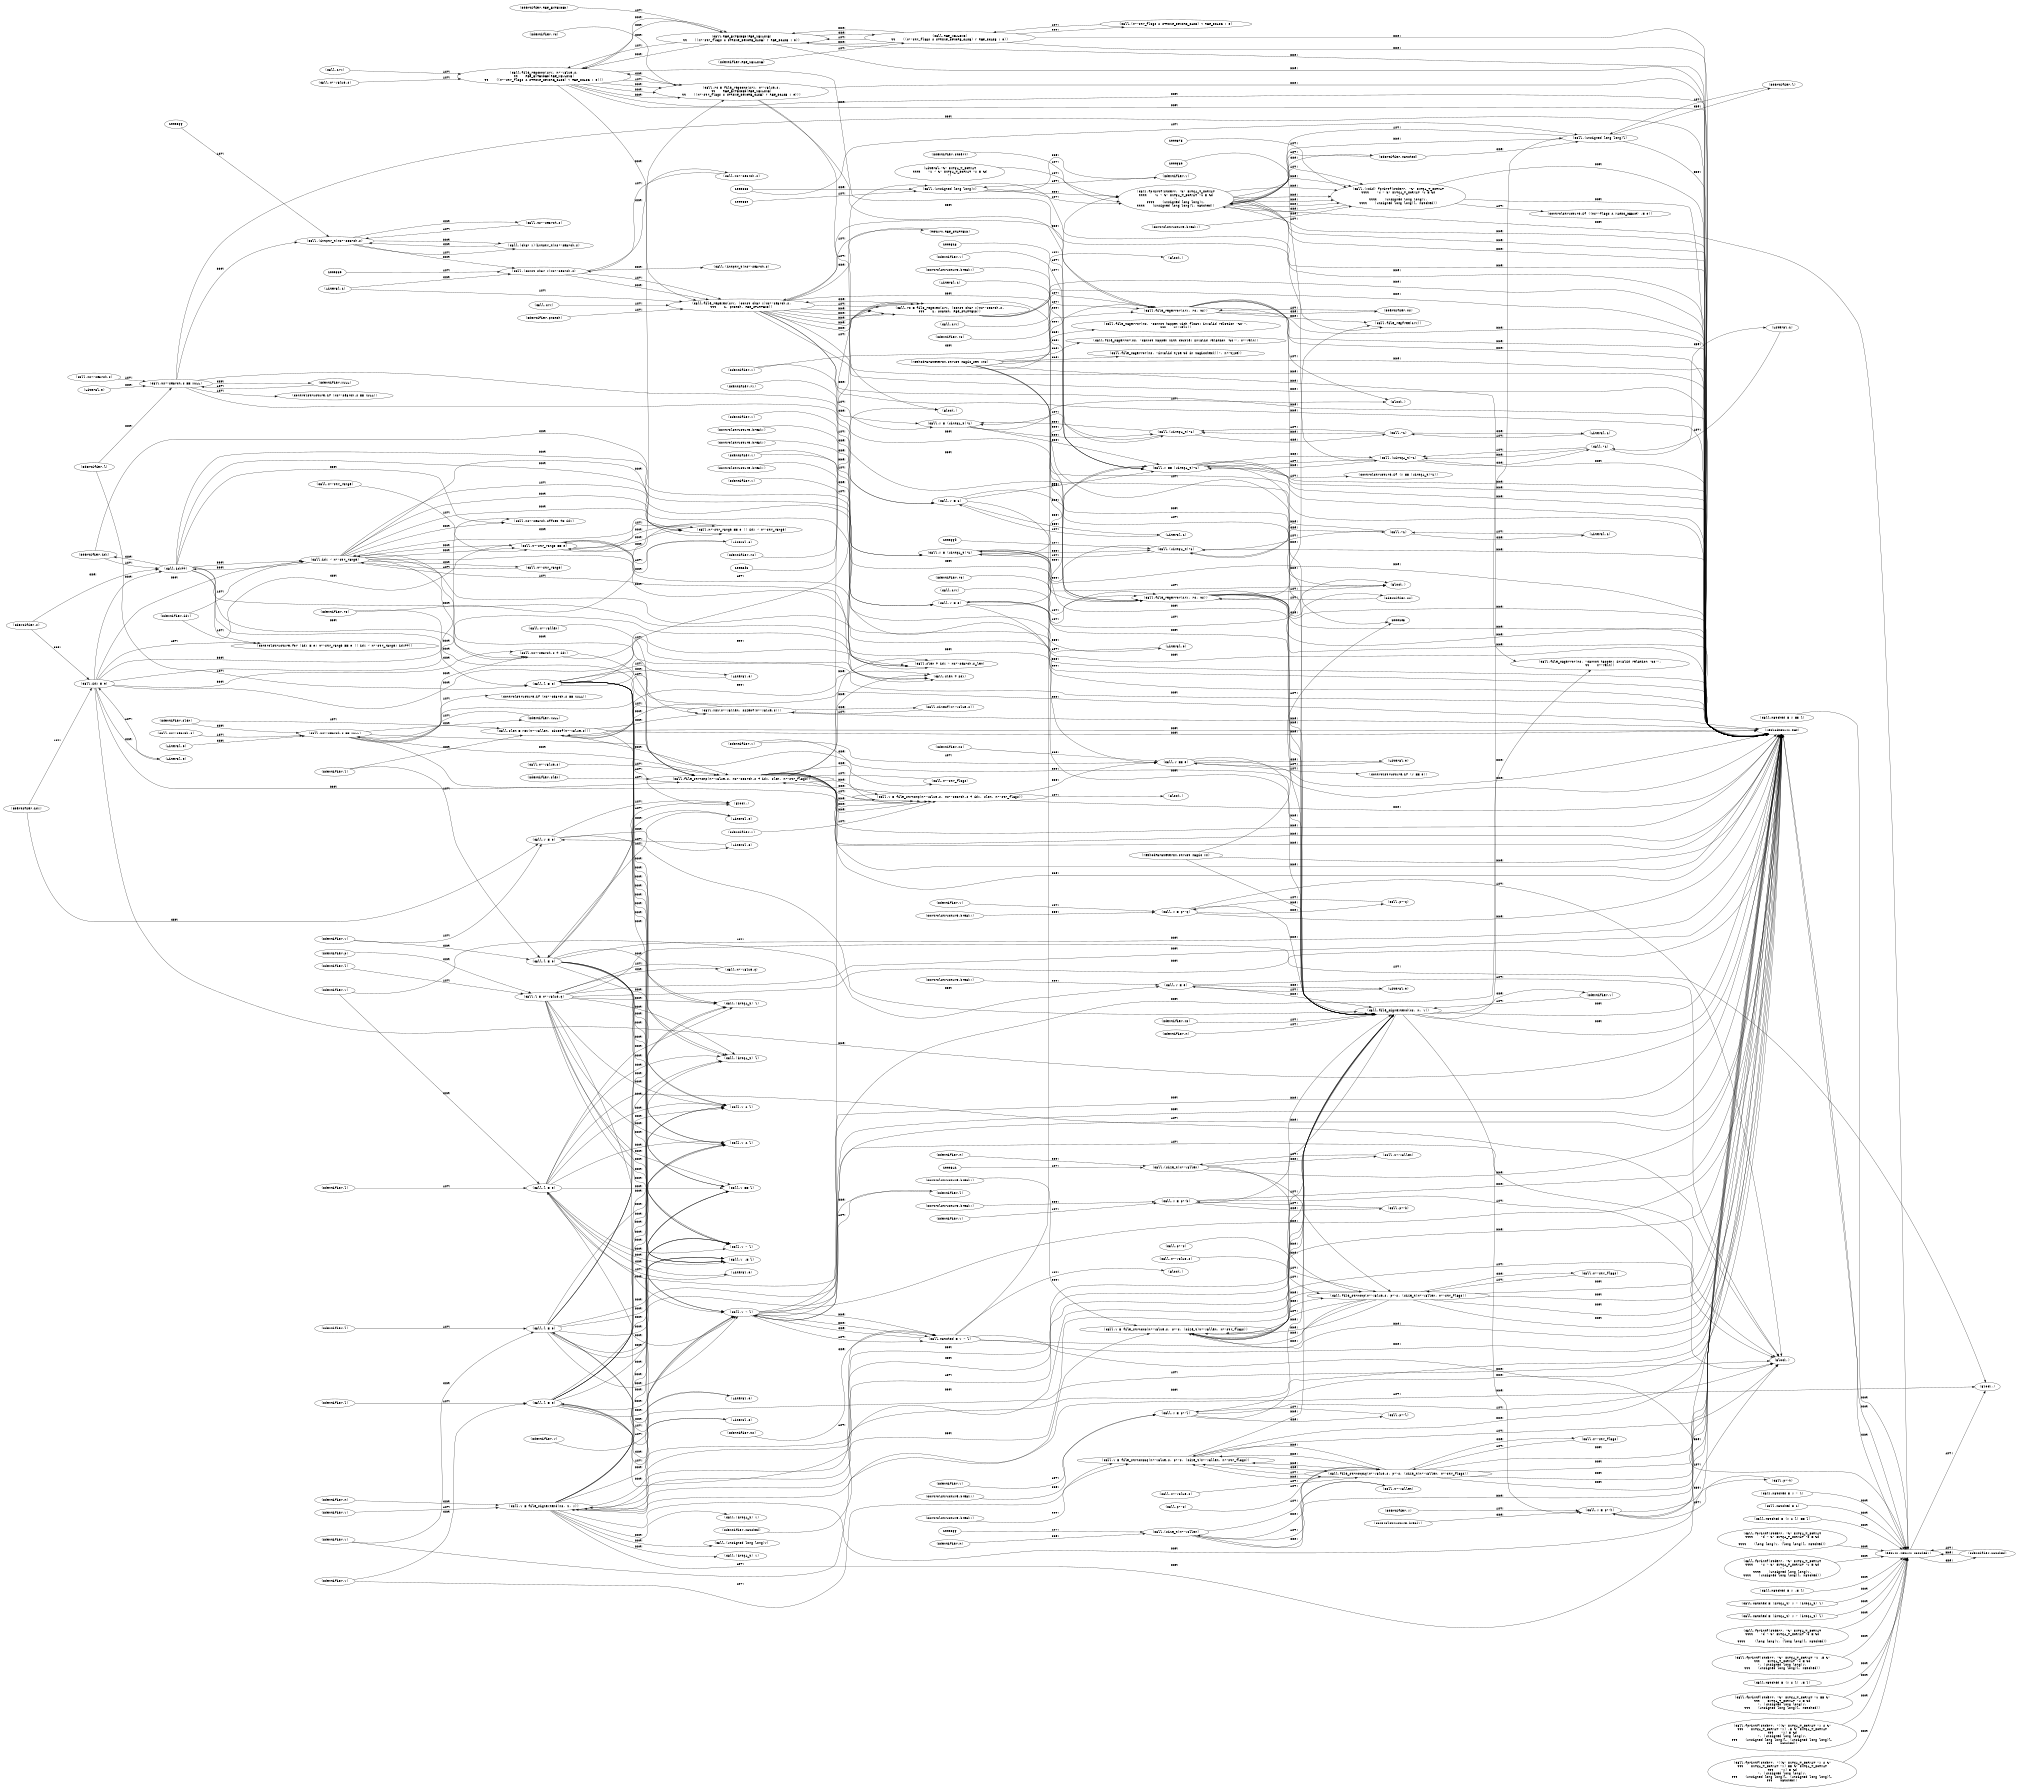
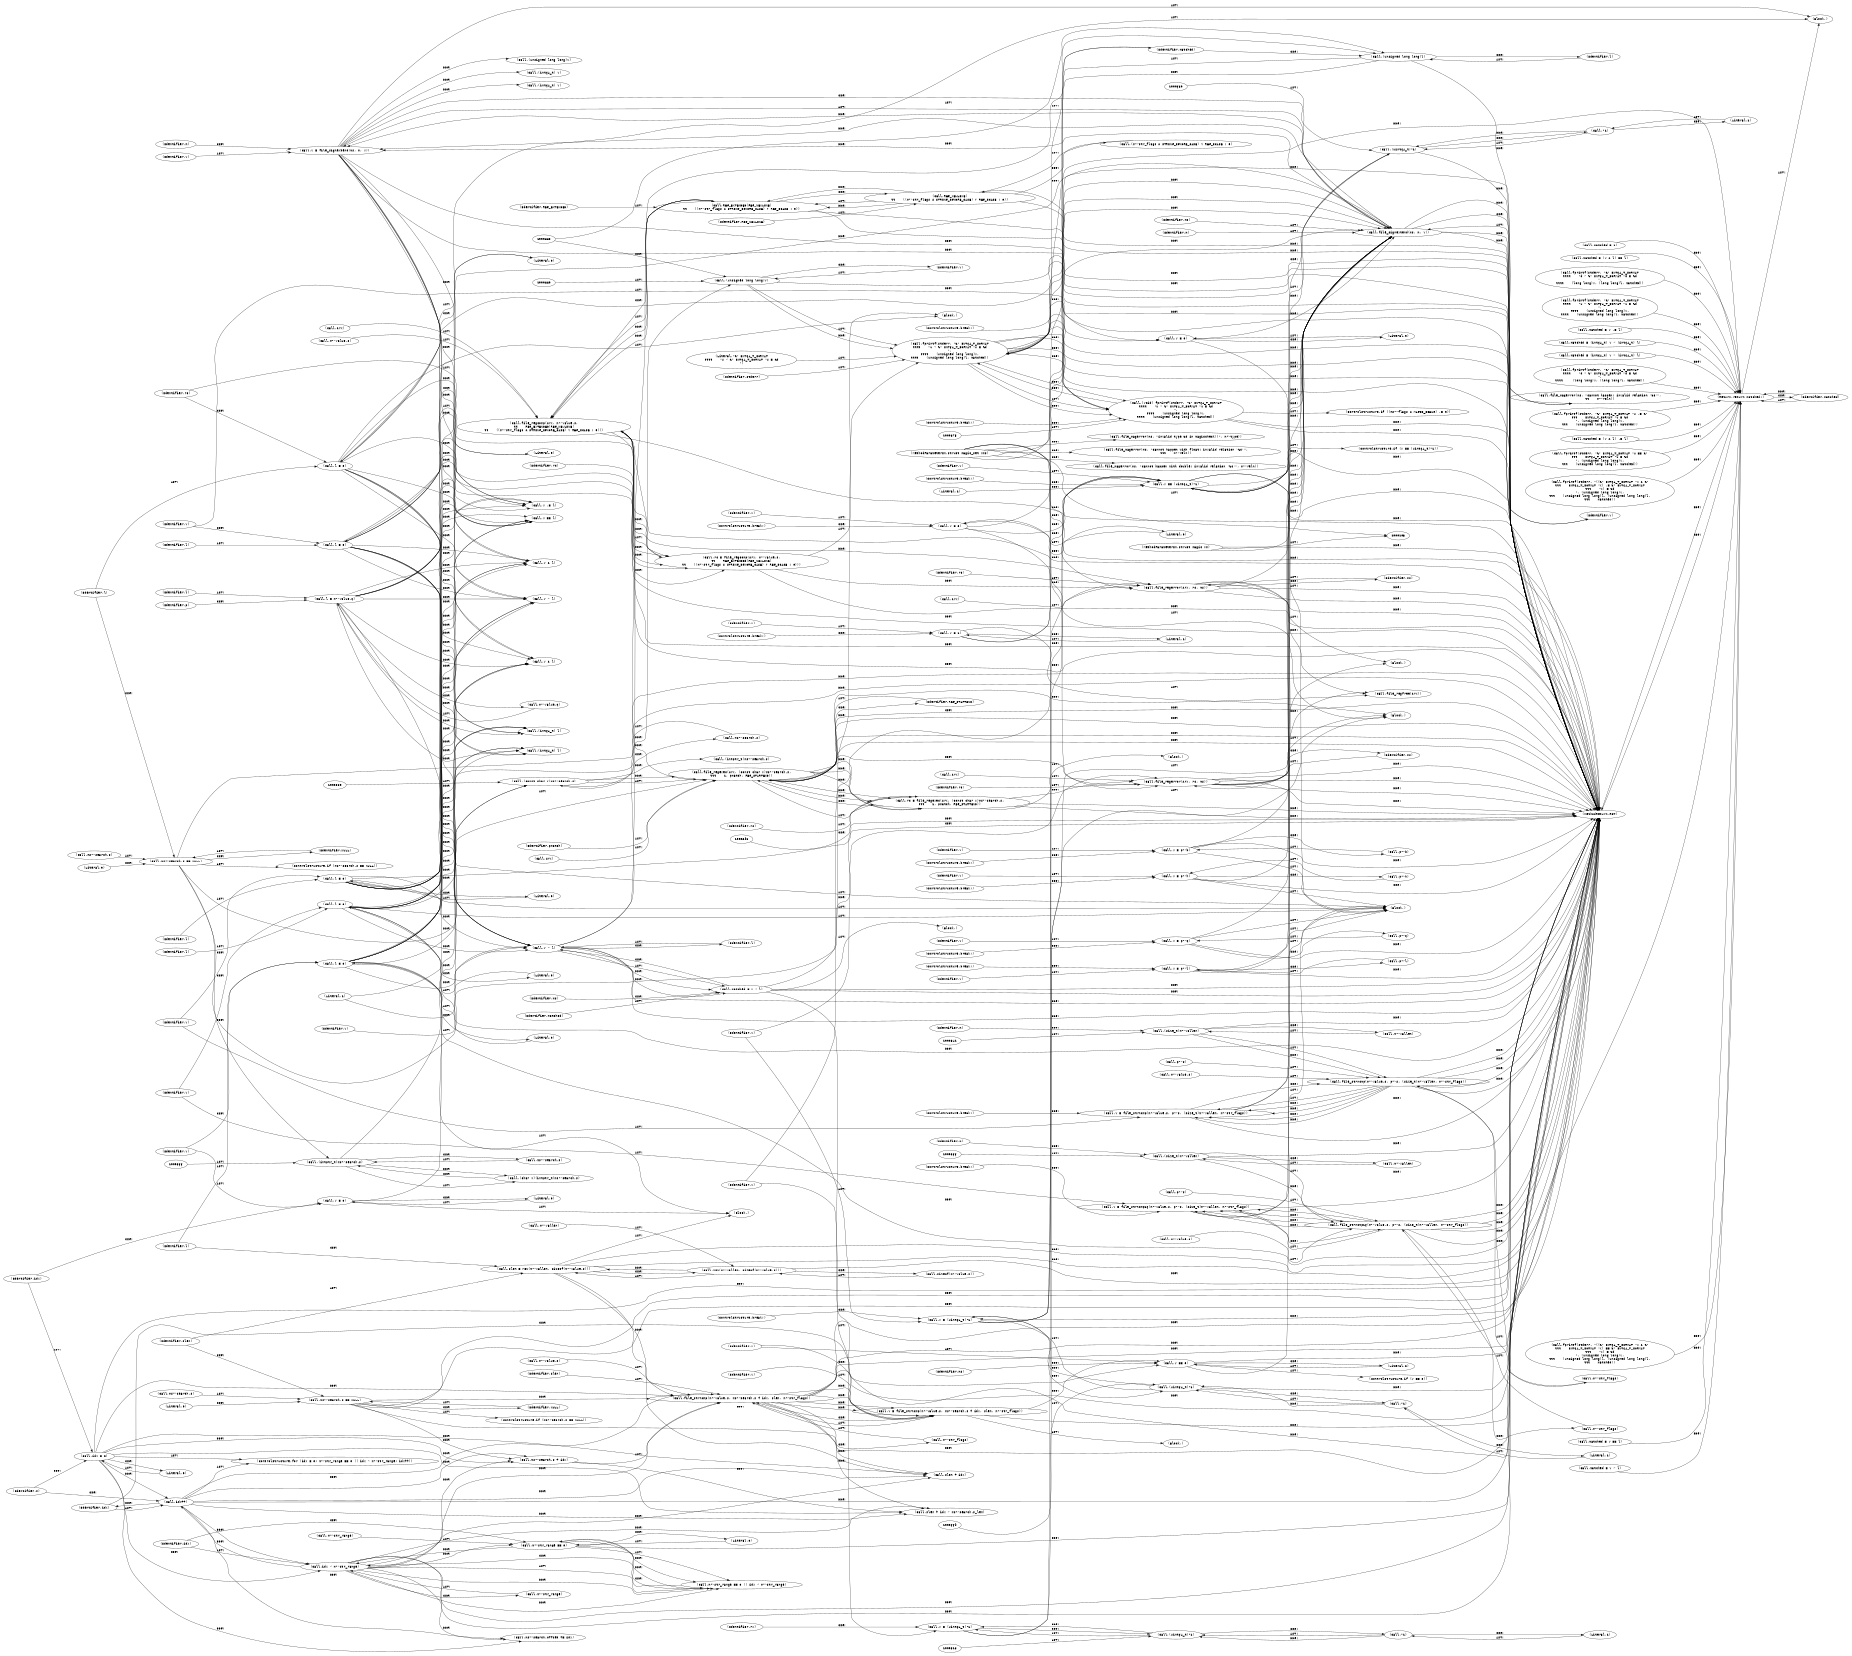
node "(Return,REG_STARTEND)": label "(Return,REG_STARTEND)" -> "(Identifier,REG_STARTEND)"
edge "(Call,v = p->q)" -> "(Call,p->q)": label "DDG: " -> "CFG: "
edge "(Call,file_signextend(ms, m, v))" -> "(Call,v = p->h)": reversed
edge "(Call,v = p->h)" -> "(MethodReturn,RET)": label "DDG: " -> "CFG: "
